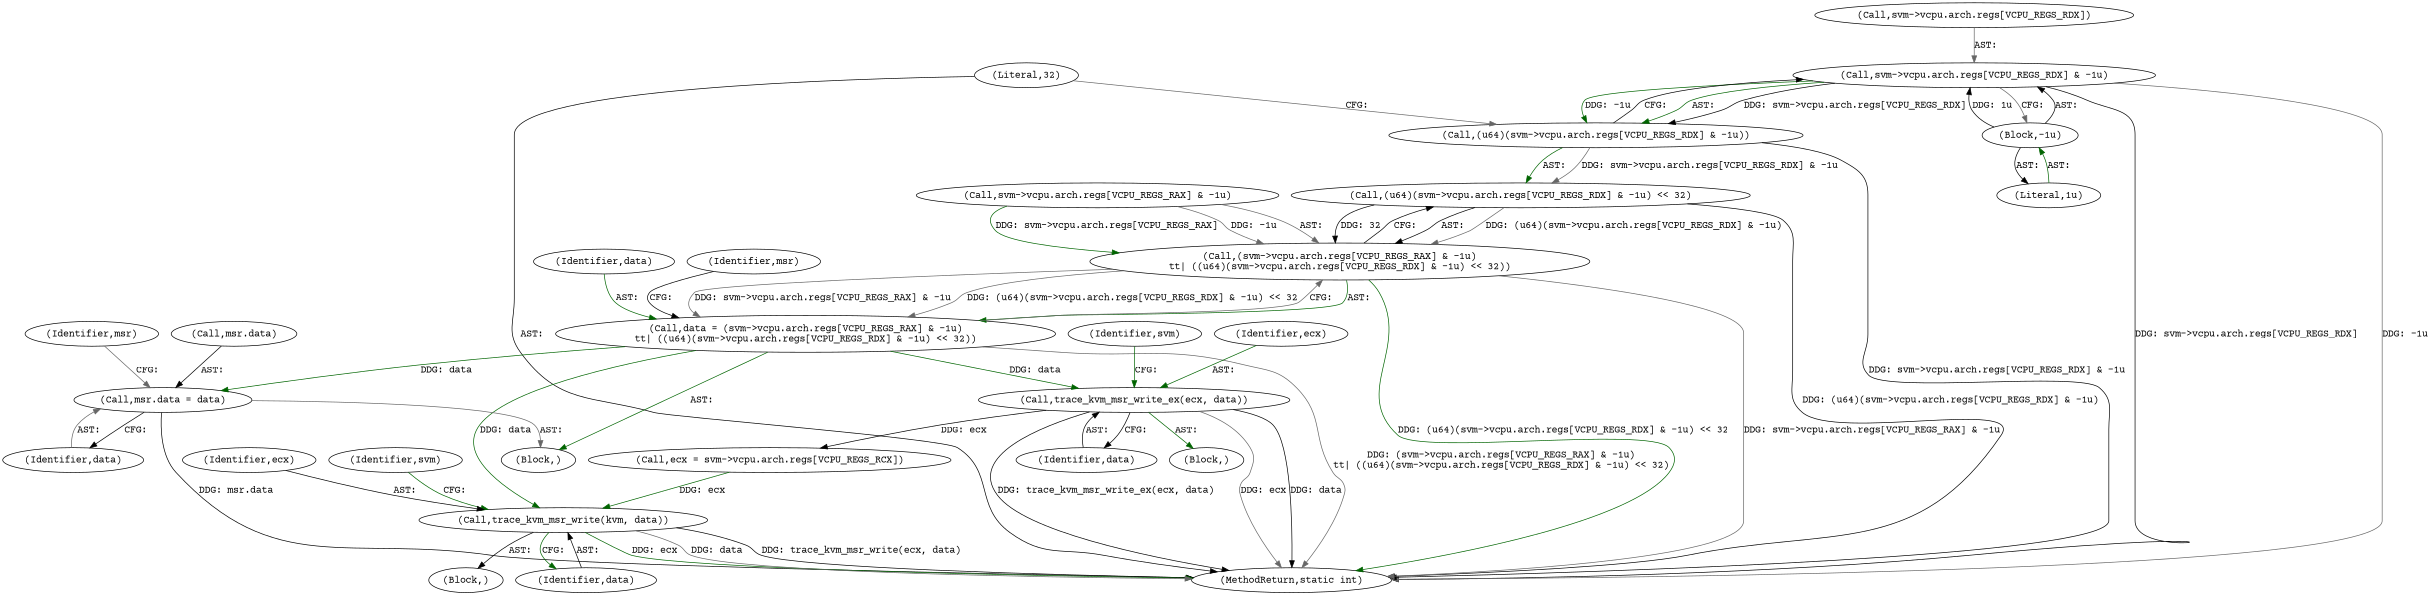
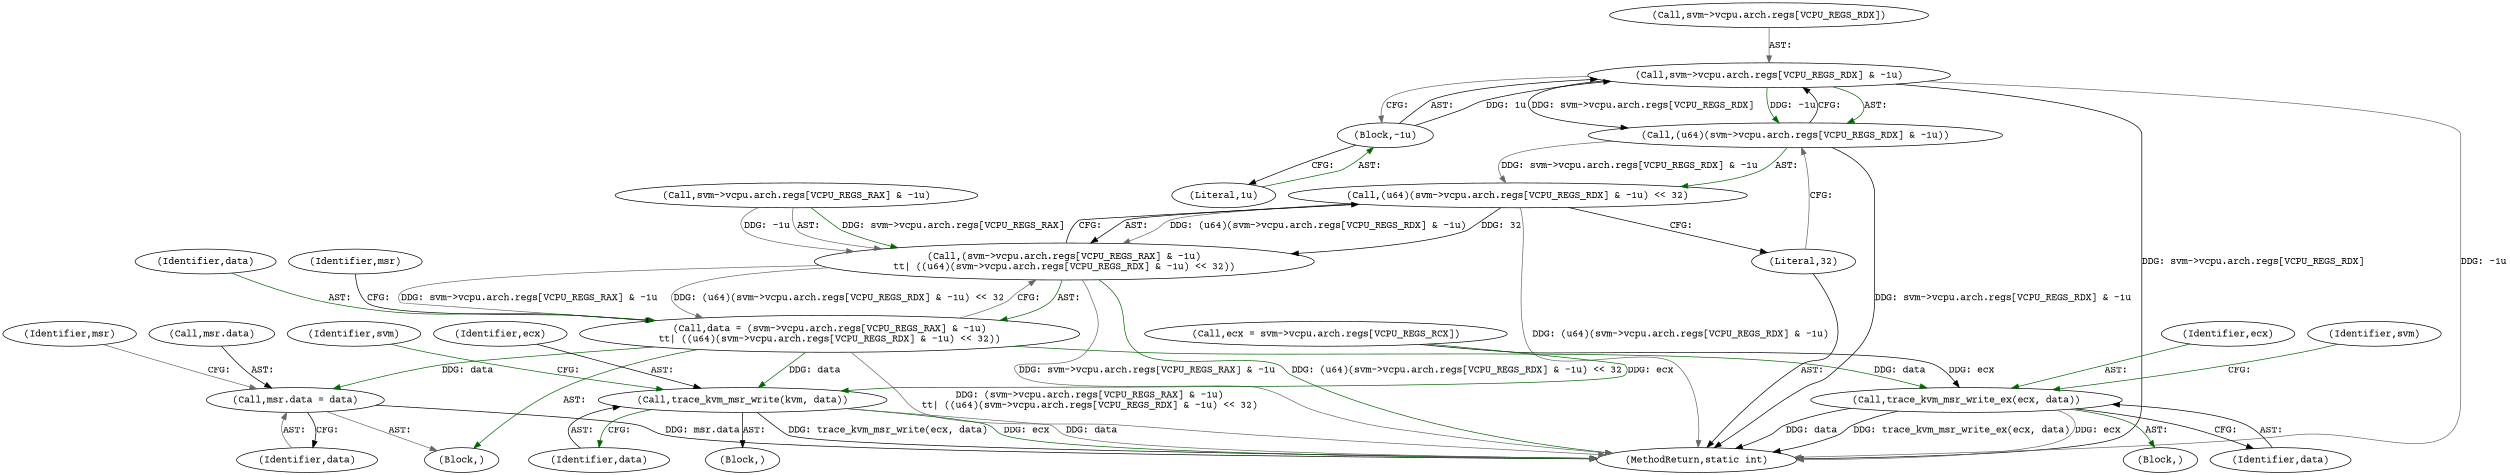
edge "(Block,-1u)" -> "(Literal,1u)": label "AST: " -> "CFG: "
edge "(Call,(u64)(svm->vcpu.arch.regs[VCPU_REGS_RDX] & -1u) << 32)" -> "(Literal,32)": added, label "CFG:"
edge "(Call,trace_kvm_msr_write_ex(ecx, data))" -> "(Call,ecx = svm->vcpu.arch.regs[VCPU_REGS_RCX])": reversed
edge "(Call,(u64)(svm->vcpu.arch.regs[VCPU_REGS_RDX] & -1u) << 32)" -> "(MethodReturn,static int)": color black -> gray40
